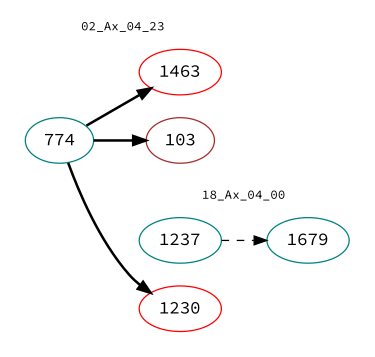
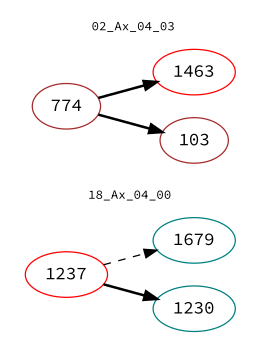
cluster "02_Ax_04_23": label "02_Ax_04_23" -> "02_Ax_04_03"
node "774": color teal -> brown
edge "774" -> "1230": now "1237" -> "1230"
node "1237": color teal -> red
node "1230": color red -> teal
